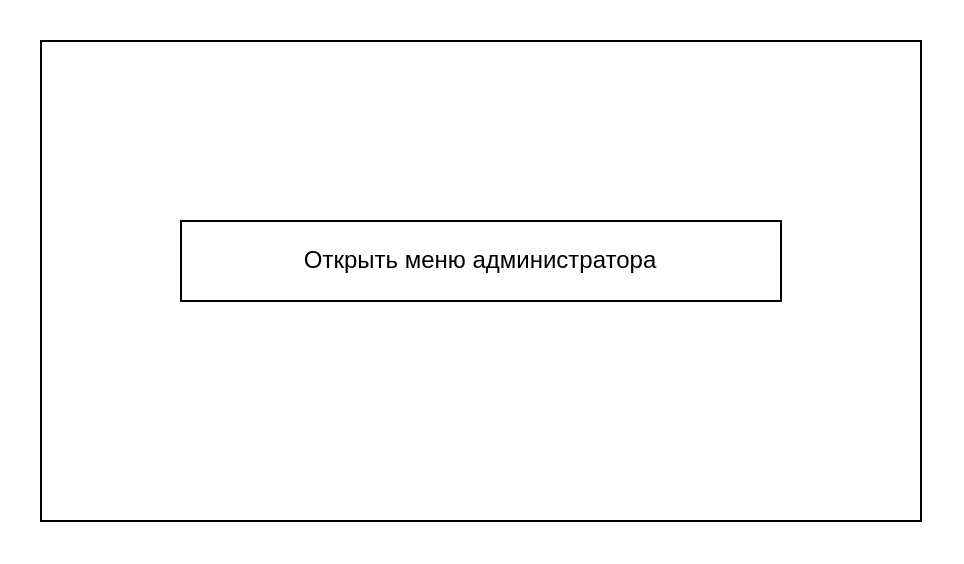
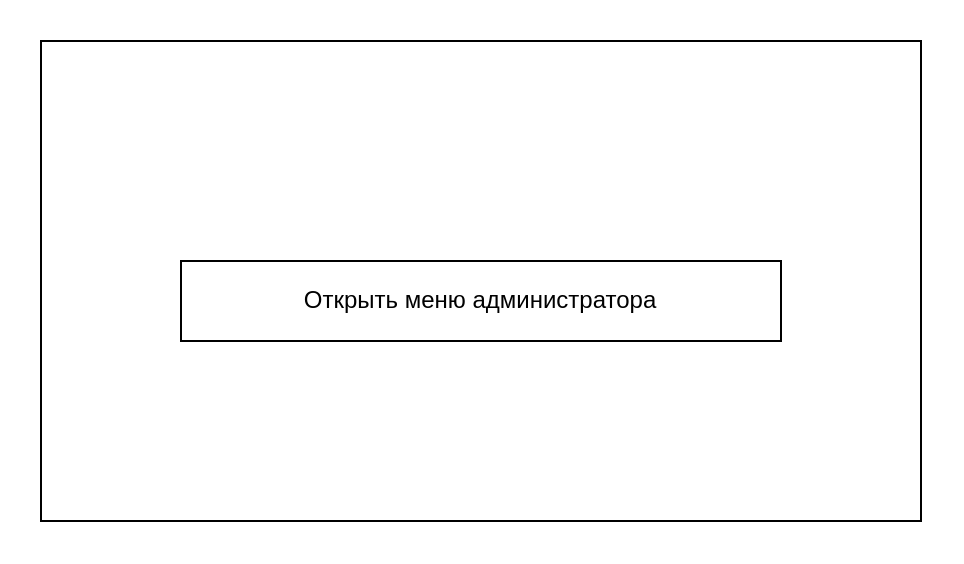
node "Открыть меню администратора": moved (481, 261) -> (481, 301)
